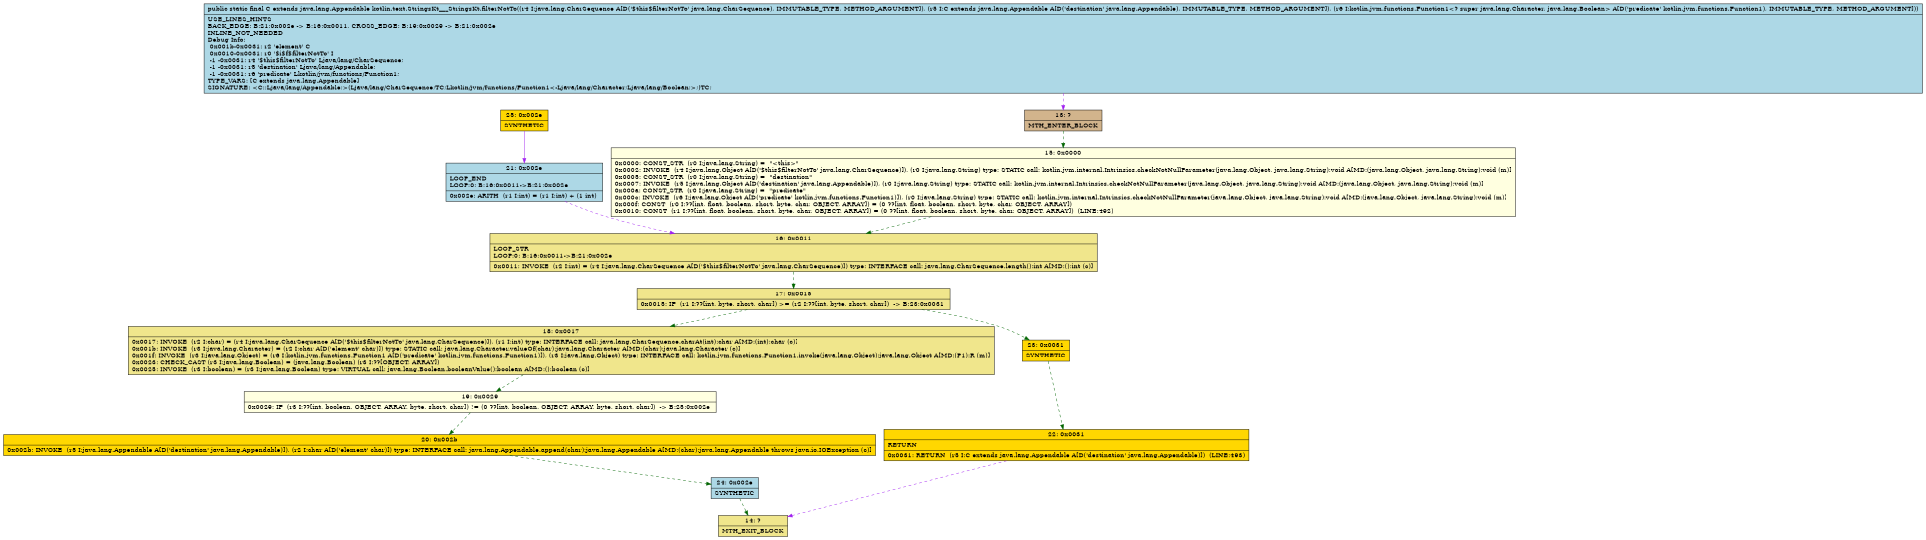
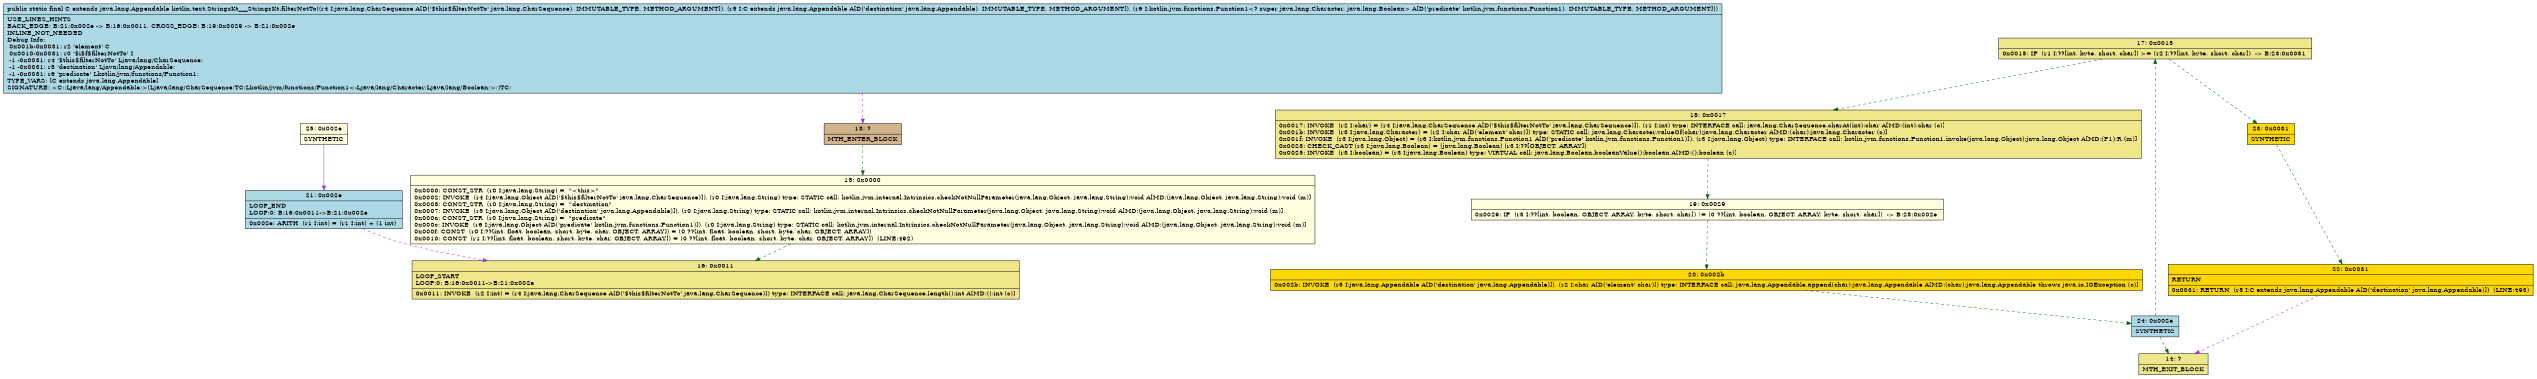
node "25: 0x002e": fillcolor gold -> lightyellow
node "16: 0x0011": text "LOOP_STR" -> "LOOP_START"
edge "16: 0x0011" -> "17: 0x0015": now "24: 0x002e" -> "17: 0x0015"
